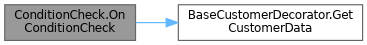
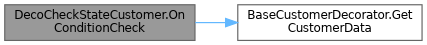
node "ConditionCheck.On ConditionCheck": label "ConditionCheck.On ConditionCheck" -> "DecoCheckStateCustomer.On ConditionCheck"
